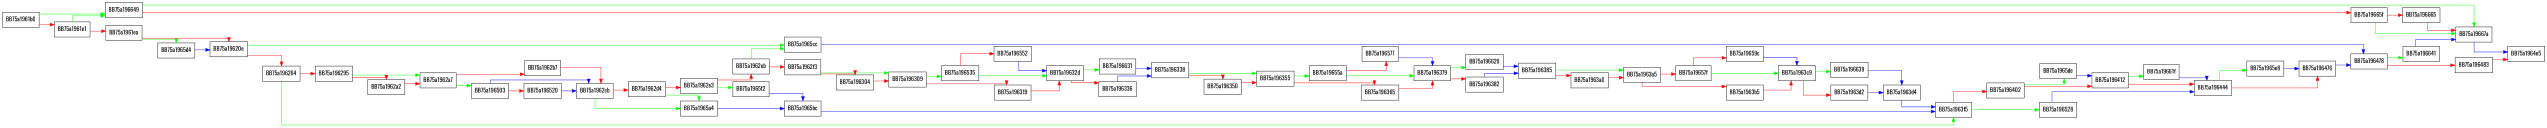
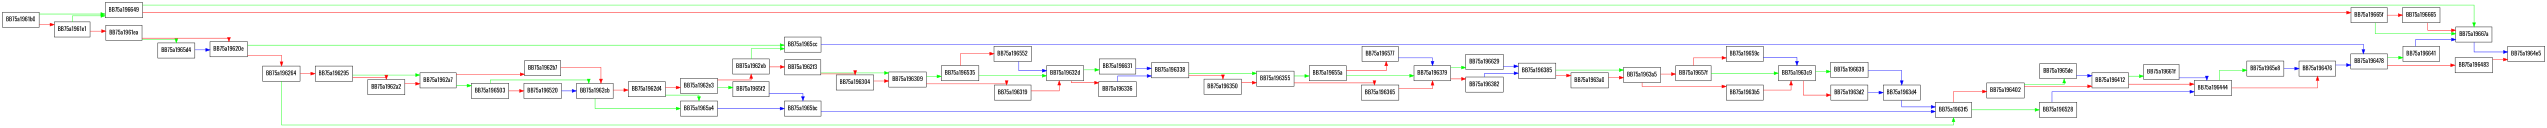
edge "BB75a196503" -> "BB75a1962cb": color blue -> green
